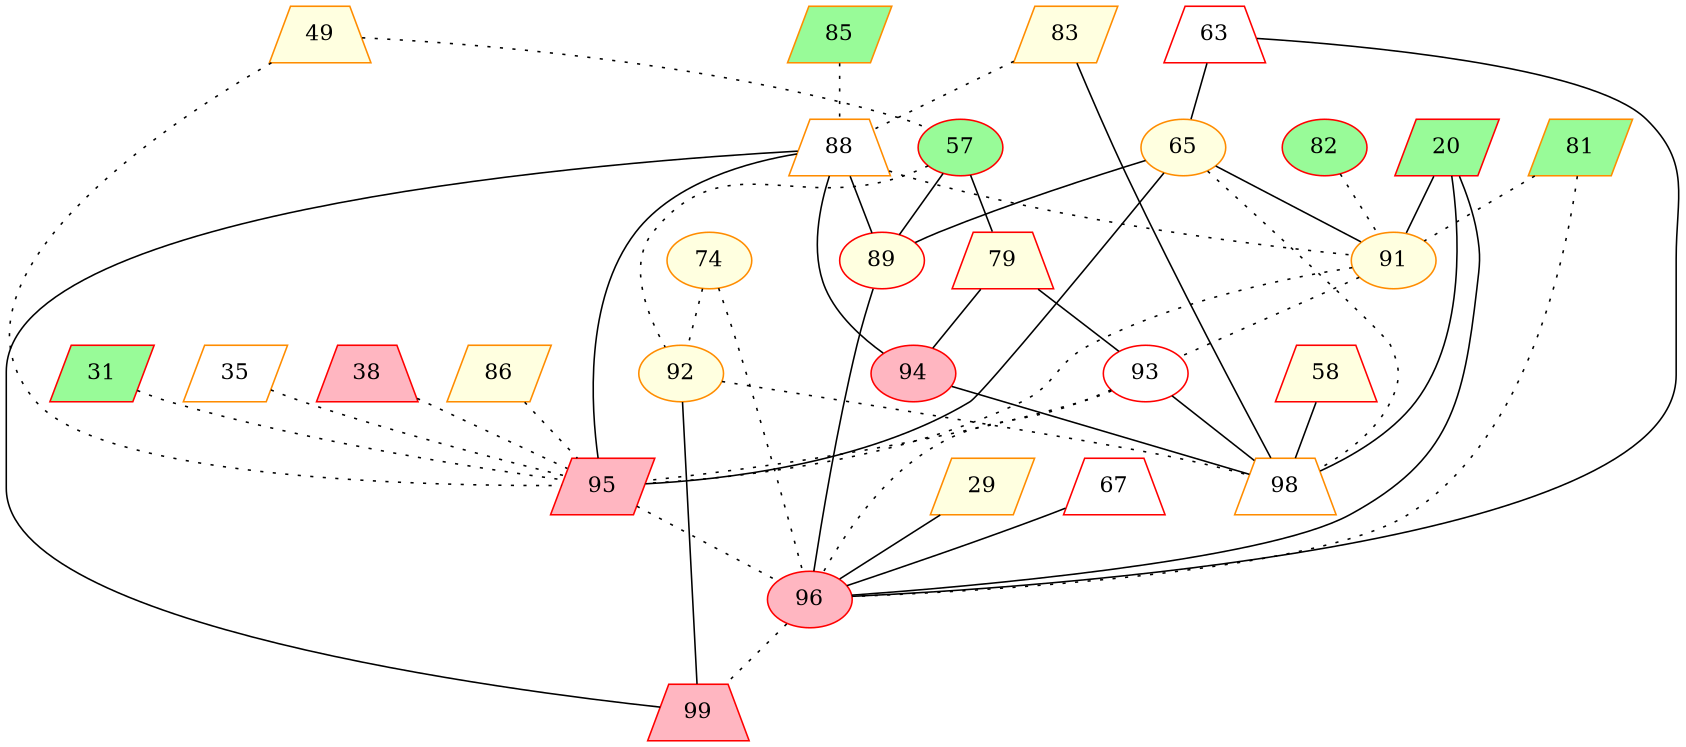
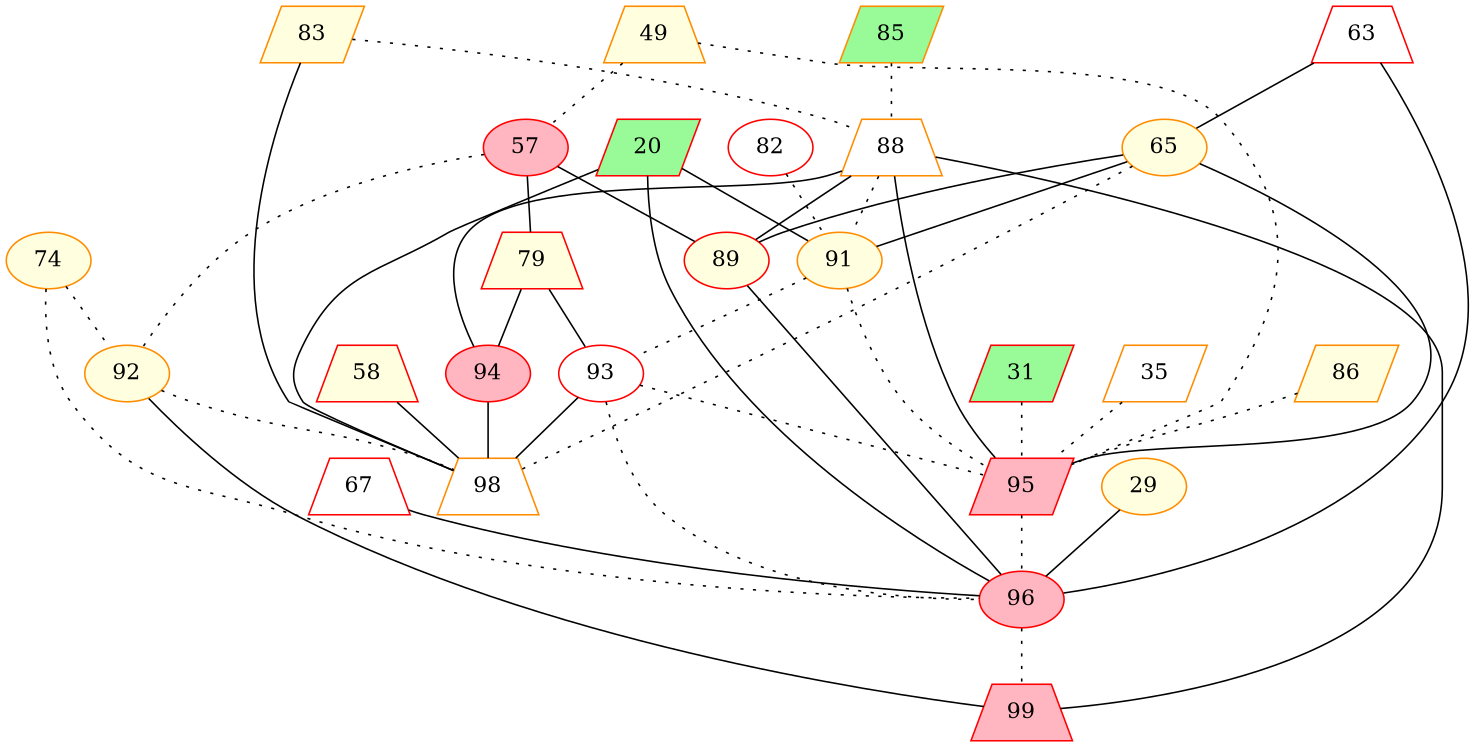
node "57": fillcolor palegreen -> lightpink
node "82": fillcolor palegreen -> white
node "81": removed
node "38": removed
node "29": shape parallelogram -> ellipse
